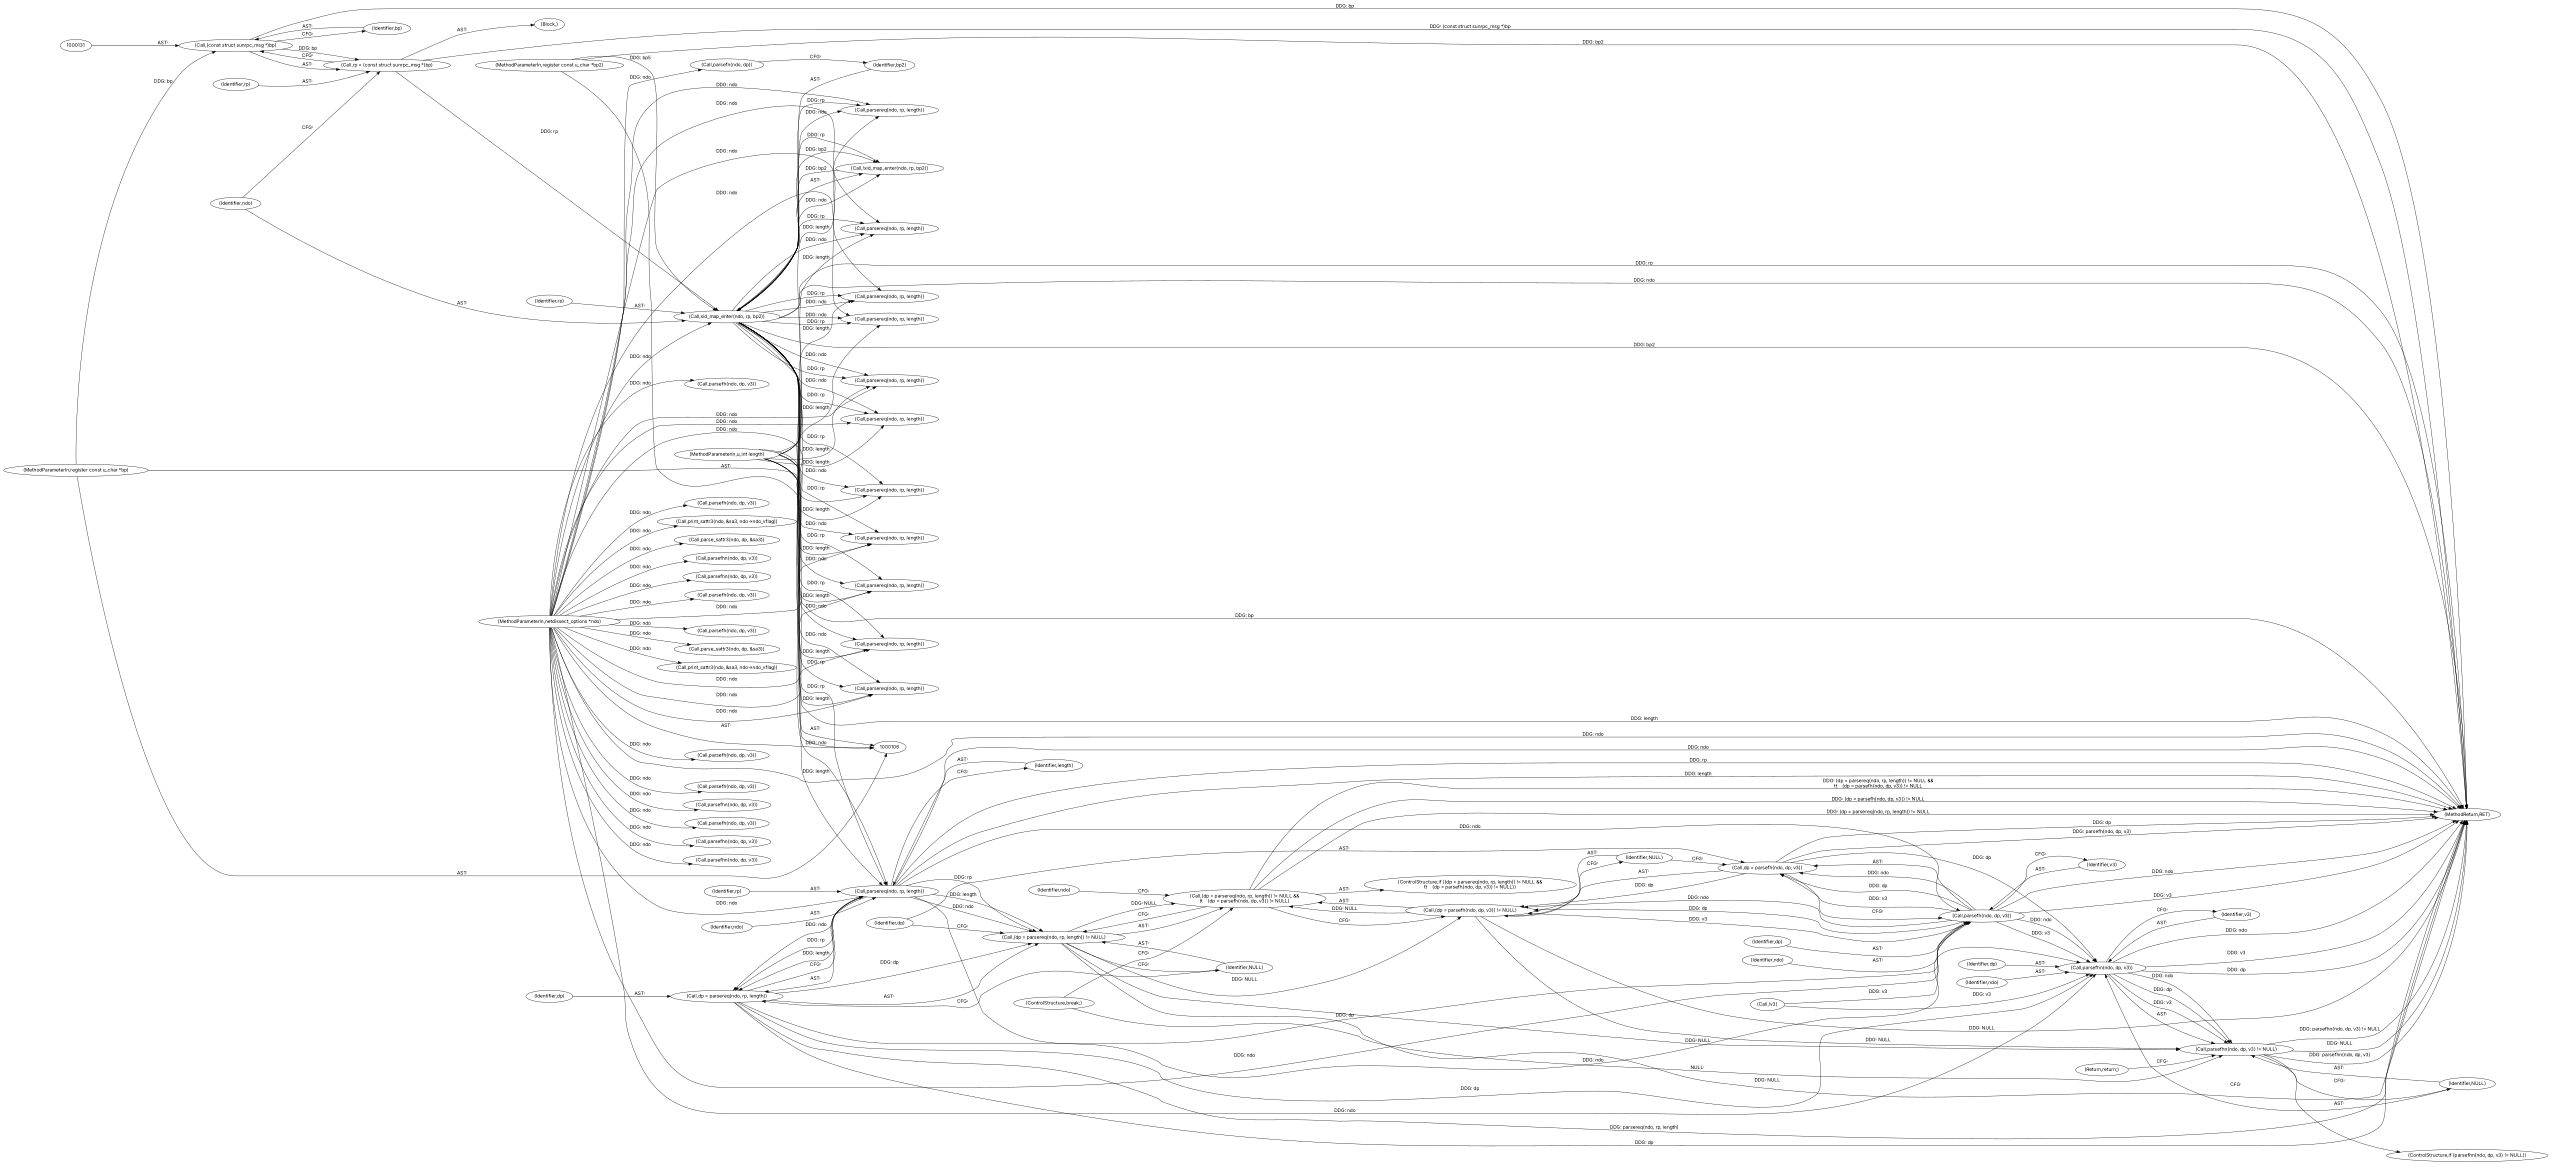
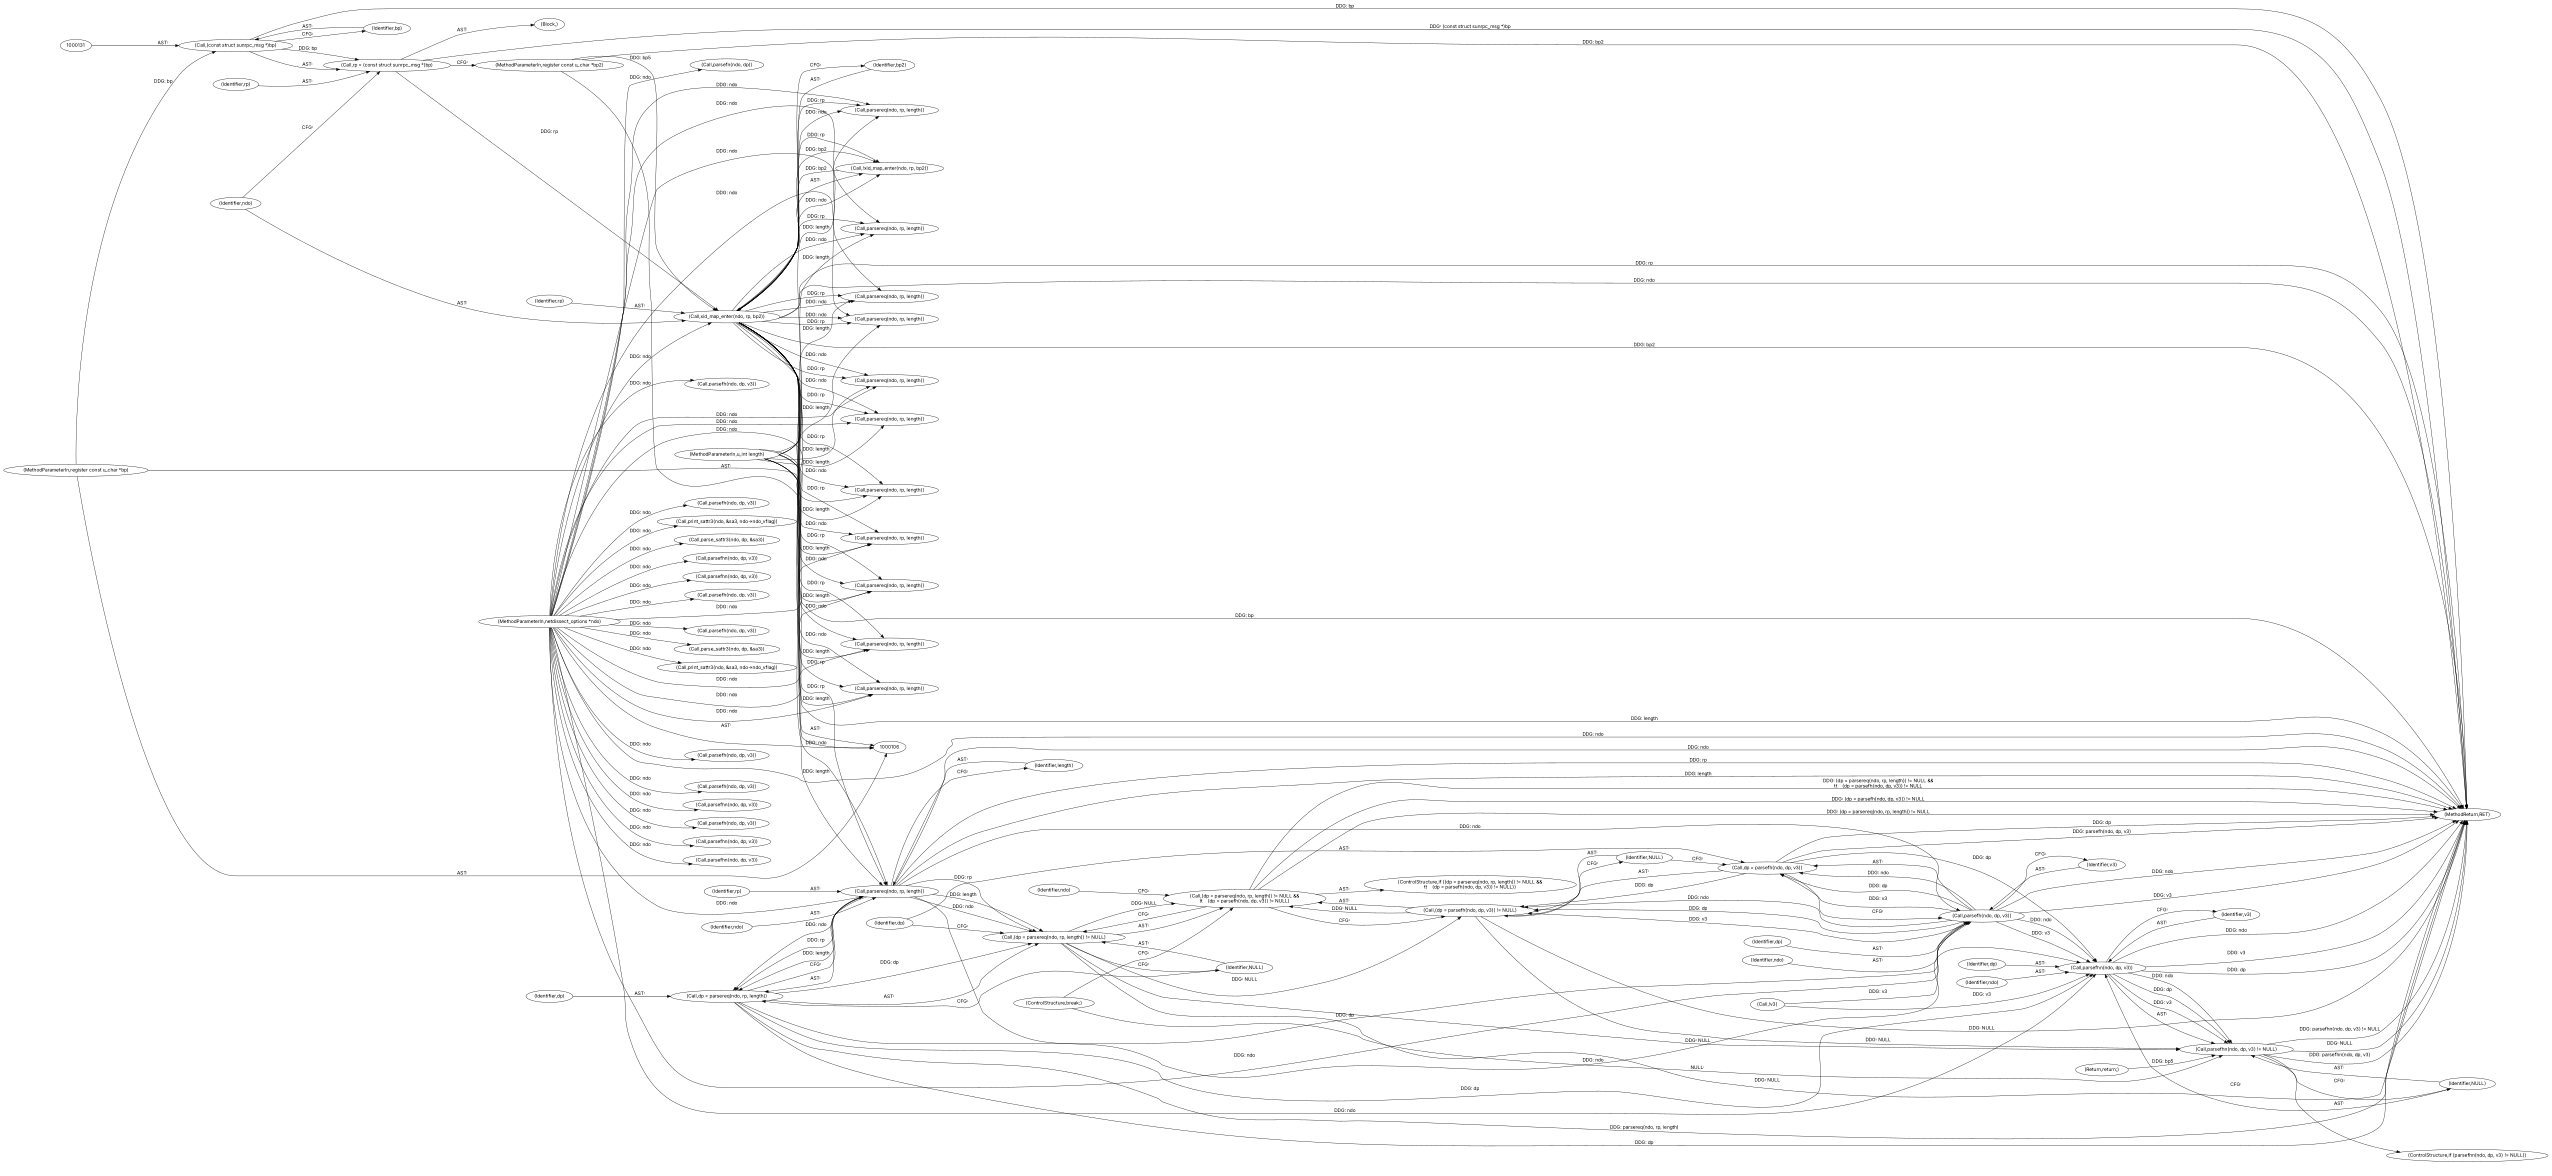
edge "(Call,rp = (const struct sunrpc_msg *)bp)" -> "(Call,(const struct sunrpc_msg *)bp)": now "(Call,rp = (const struct sunrpc_msg *)bp)" -> "(MethodParameterIn,register const u_char *bp2)"
edge "(Call,parsefn(ndo, dp))" -> "(Identifier,bp2)": now "(Call,xid_map_enter(ndo, rp, bp2))" -> "(Identifier,bp2)"
edge "(Return,return;)" -> "(Call,parsefhn(ndo, dp, v3) != NULL)": label "CFG: " -> "DDG: bp5"
